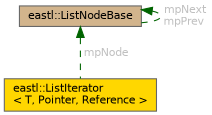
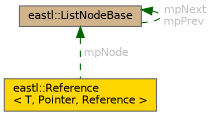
node "eastl::ListIterator < T, Pointer, Reference >": label "eastl::ListIterator < T, Pointer, Reference >" -> "eastl::Reference < T, Pointer, Reference >"
